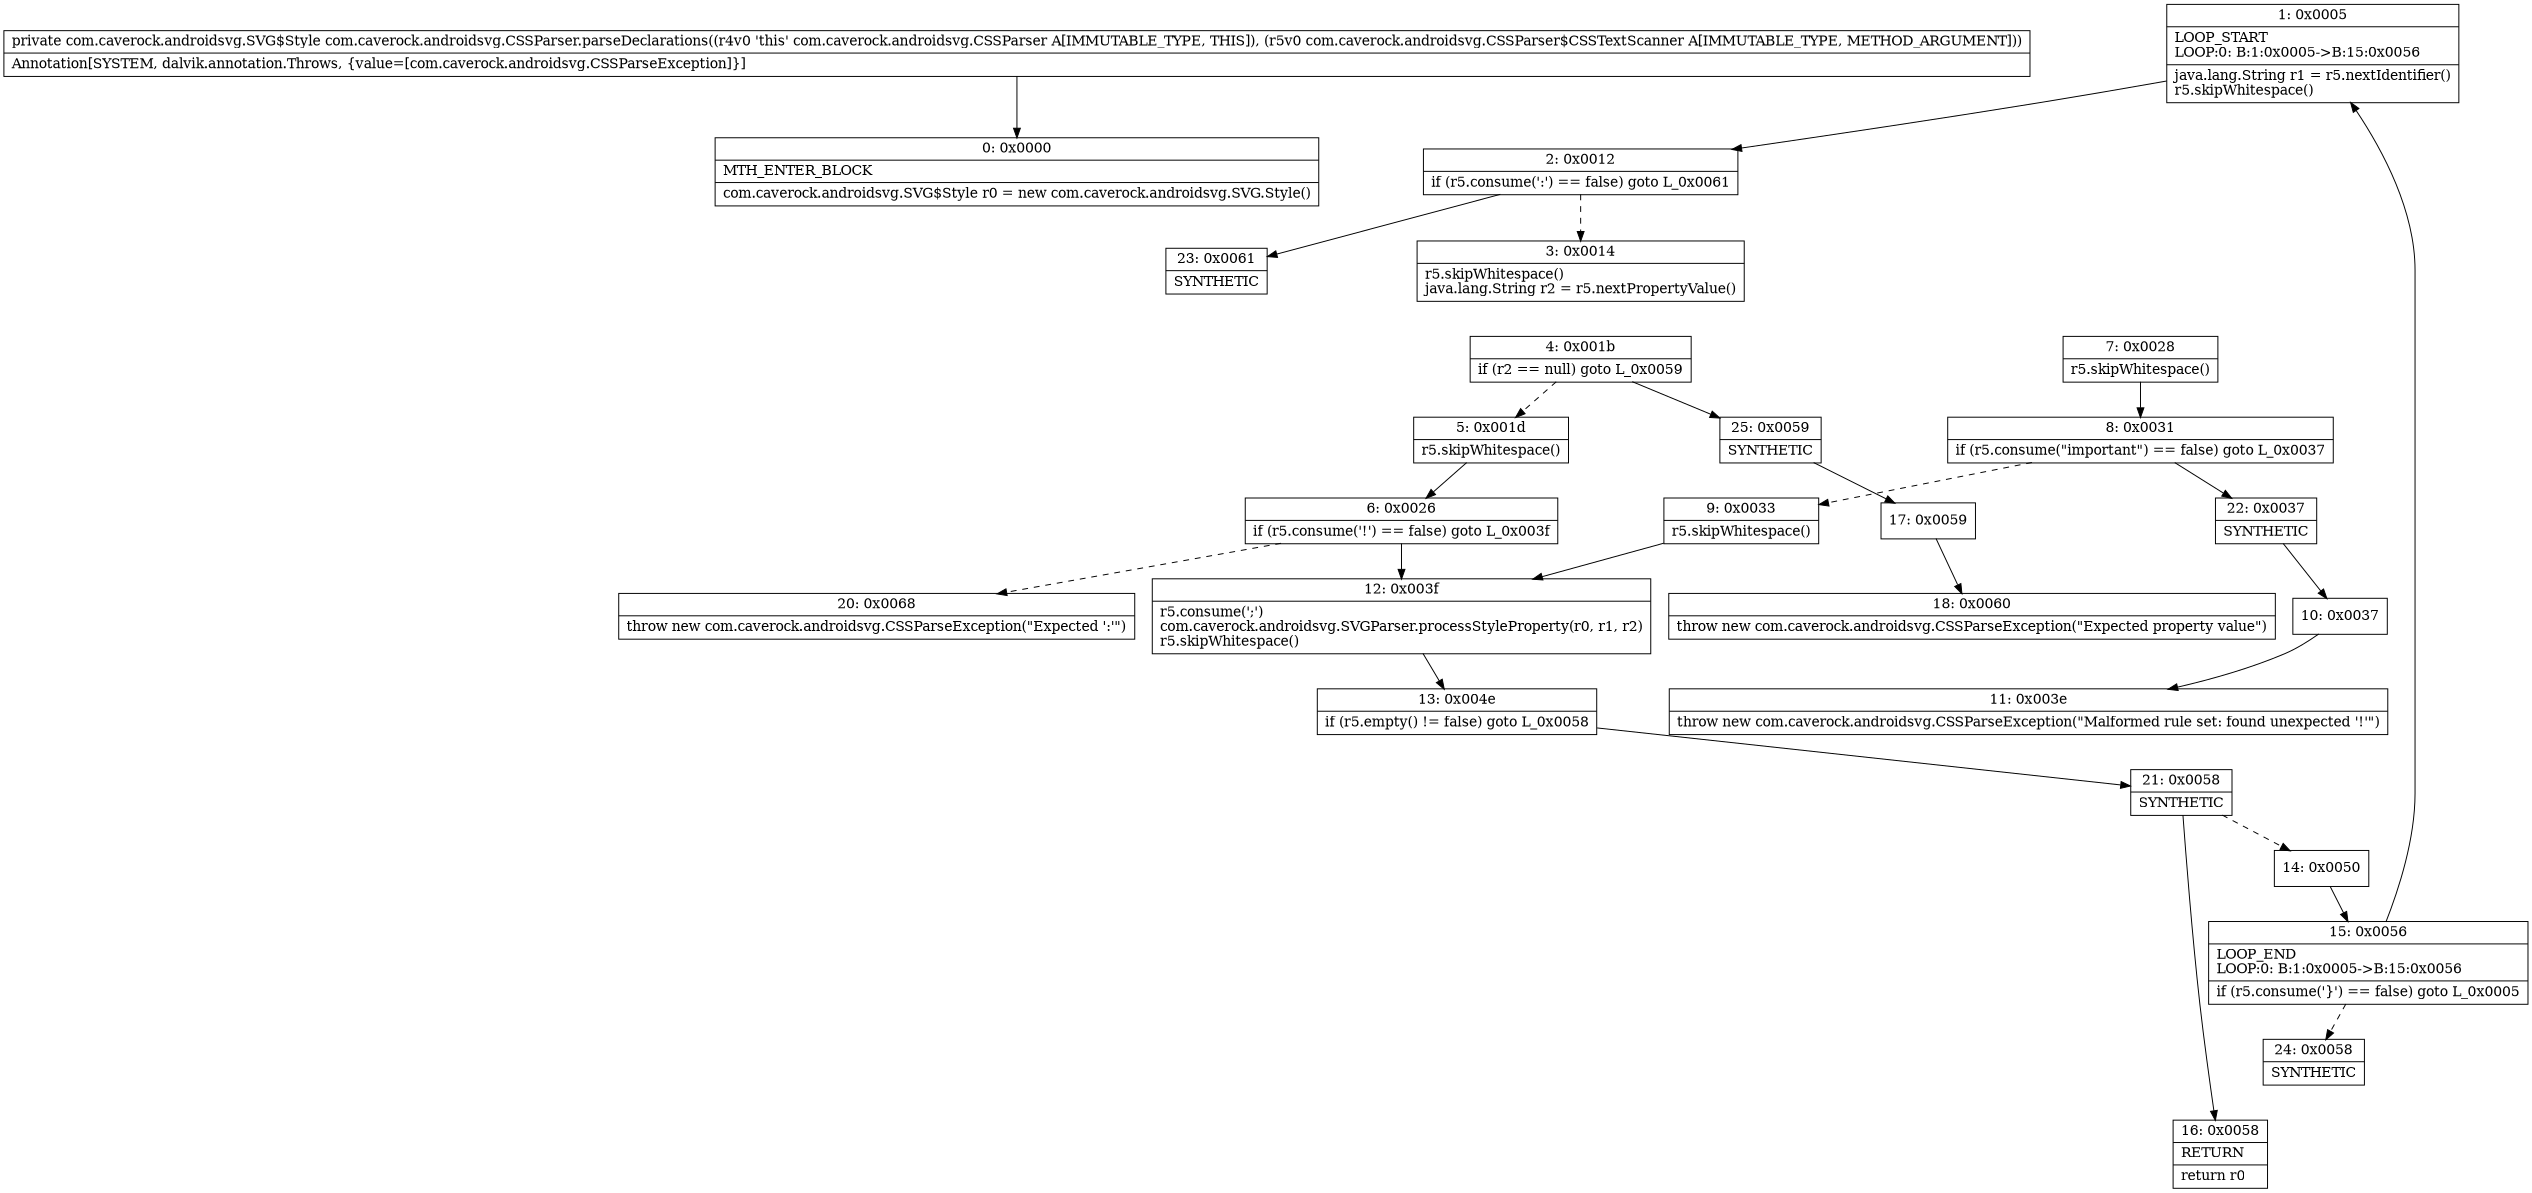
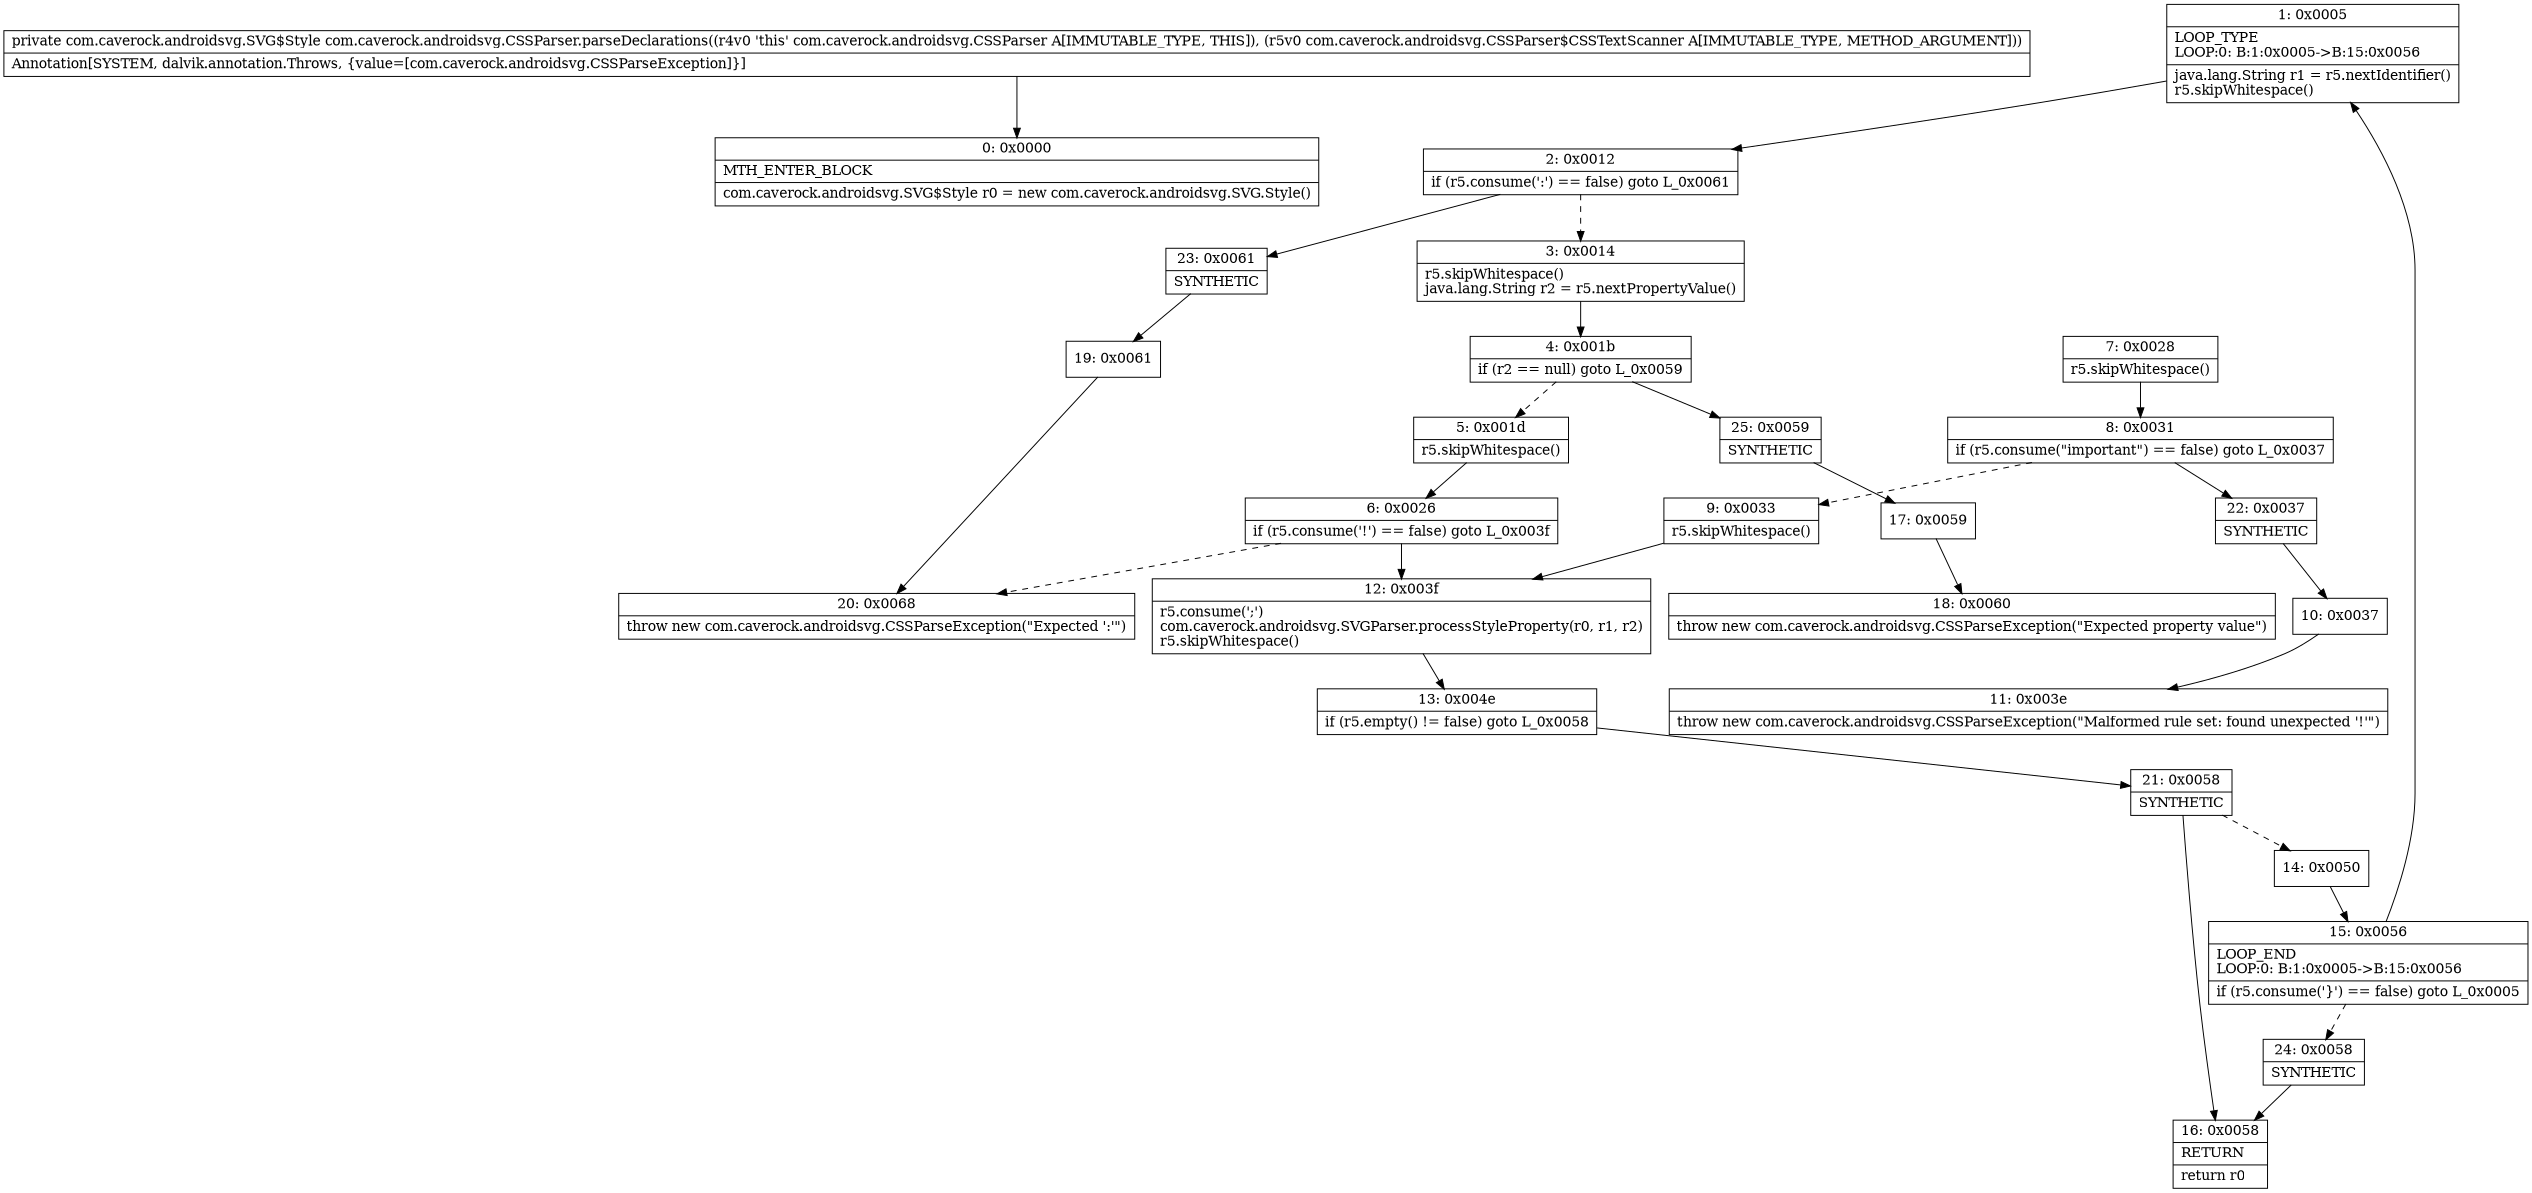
node "1: 0x0005": text "LOOP_START" -> "LOOP_TYPE"
edge "3: 0x0014" -> "4: 0x001b": added
node "19: 0x0061": added
edge "24: 0x0058" -> "16: 0x0058": added
